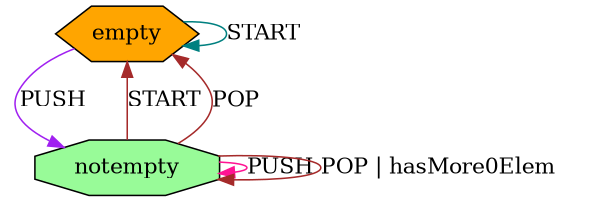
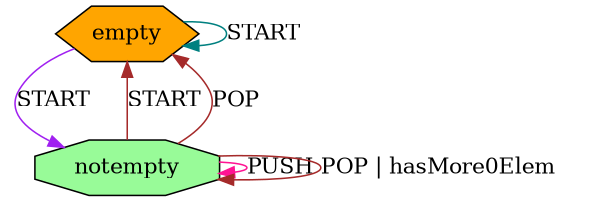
edge "empty" -> "notempty": label "PUSH " -> "START "
